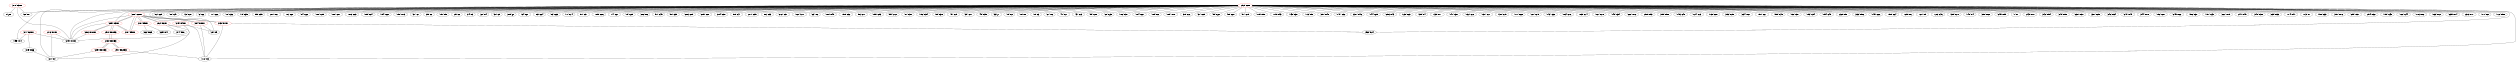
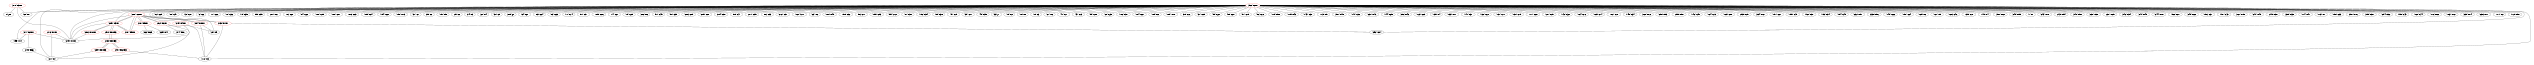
node "(56) C12": added
